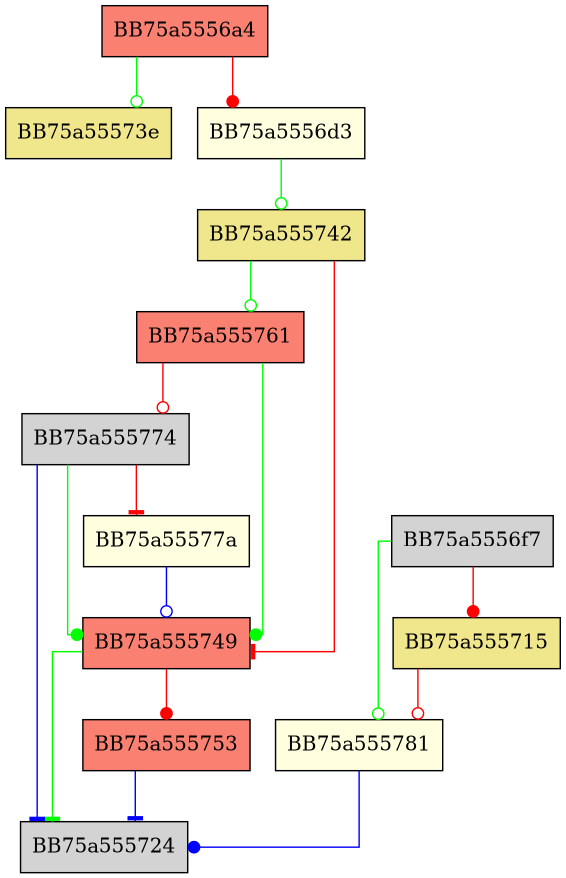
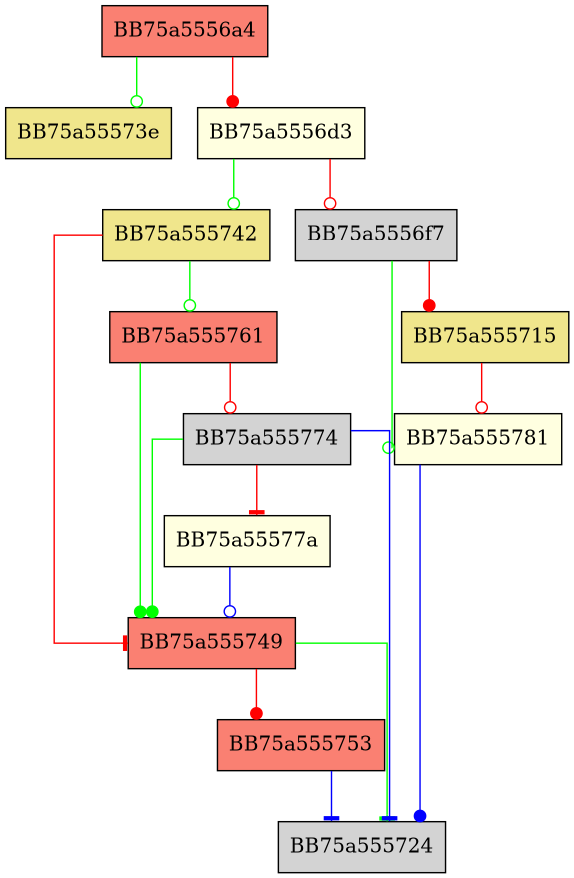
edge "BB75a5556d3" -> "BB75a5556f7": added
